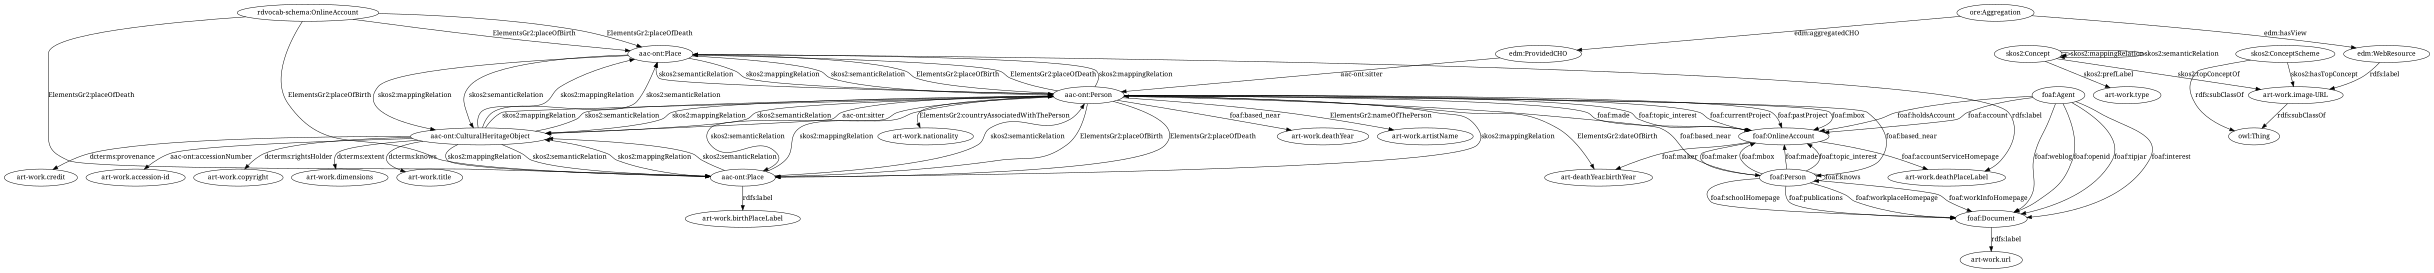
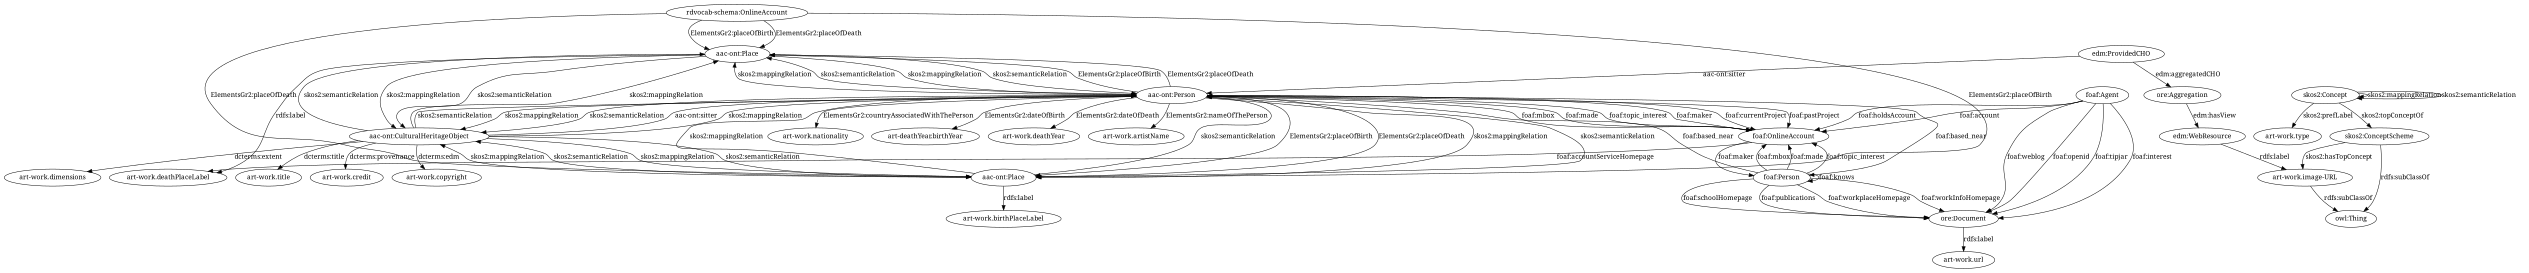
edge "ore:Aggregation" -> "edm:ProvidedCHO": reversed
edge "skos2:Concept" -> "art-work.image-URL": now "skos2:Concept" -> "skos2:ConceptScheme"
edge "aac-ont:Person" -> "art-work.deathYear": label "foaf:based_near" -> "ElementsGr2:dateOfDeath"
edge "foaf:OnlineAccount" -> "art-deathYear.birthYear": now "foaf:OnlineAccount" -> "aac-ont:Person"
edge "aac-ont:CulturalHeritageObject" -> "art-work.copyright": label "dcterms:rightsHolder" -> "dcterms:edm"
edge "aac-ont:CulturalHeritageObject" -> "art-work.title": label "dcterms:knows" -> "dcterms:title"
node "art-work.accession-id": removed
node "foaf:Document": label "foaf:Document" -> "ore:Document"
